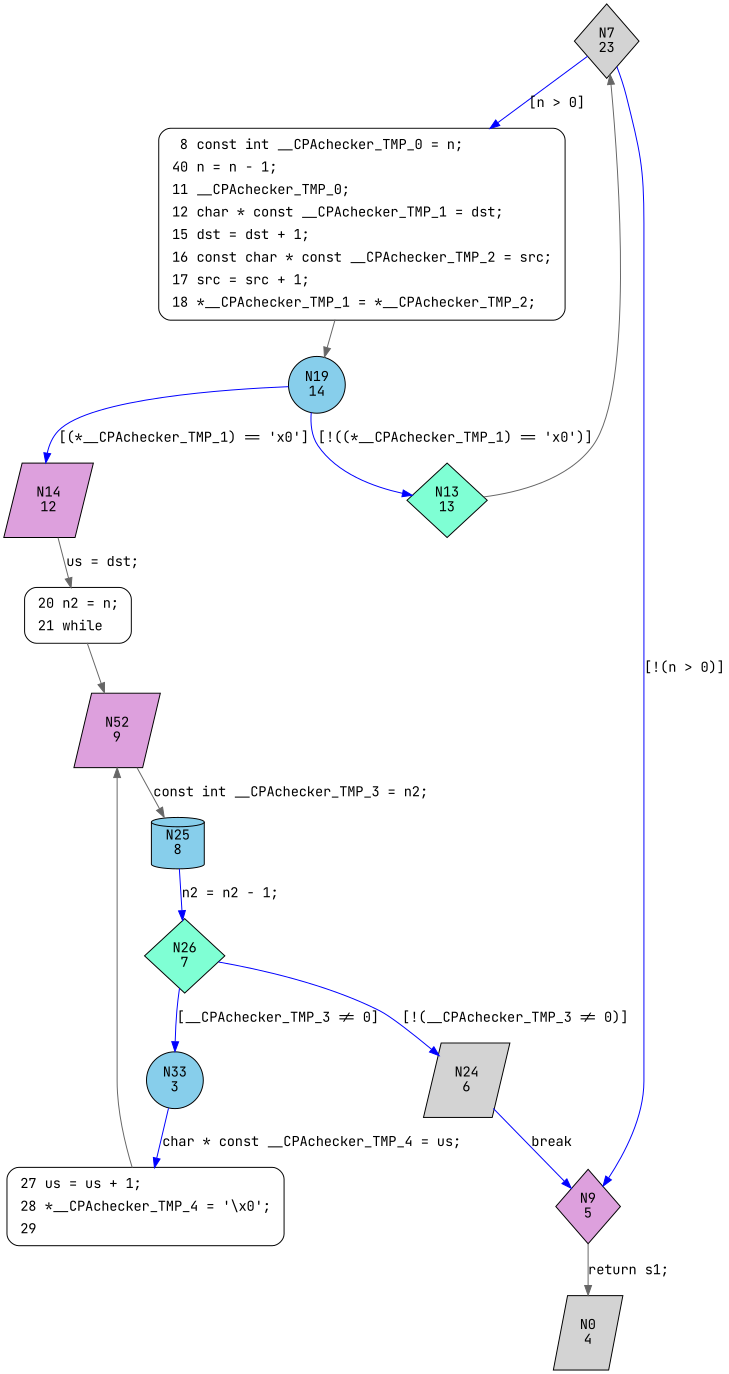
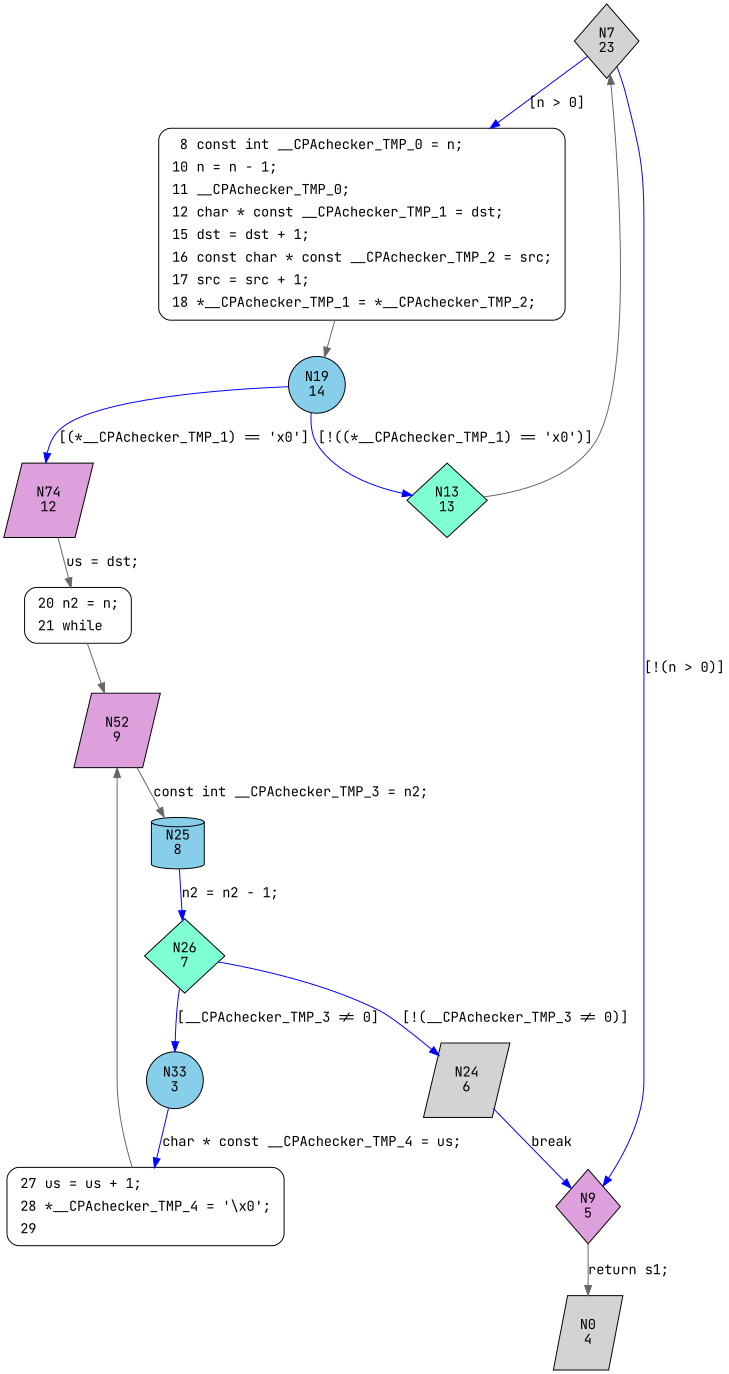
node "8": text "40" -> "10"
node "N14 12": label "N14 12" -> "N74 12"
